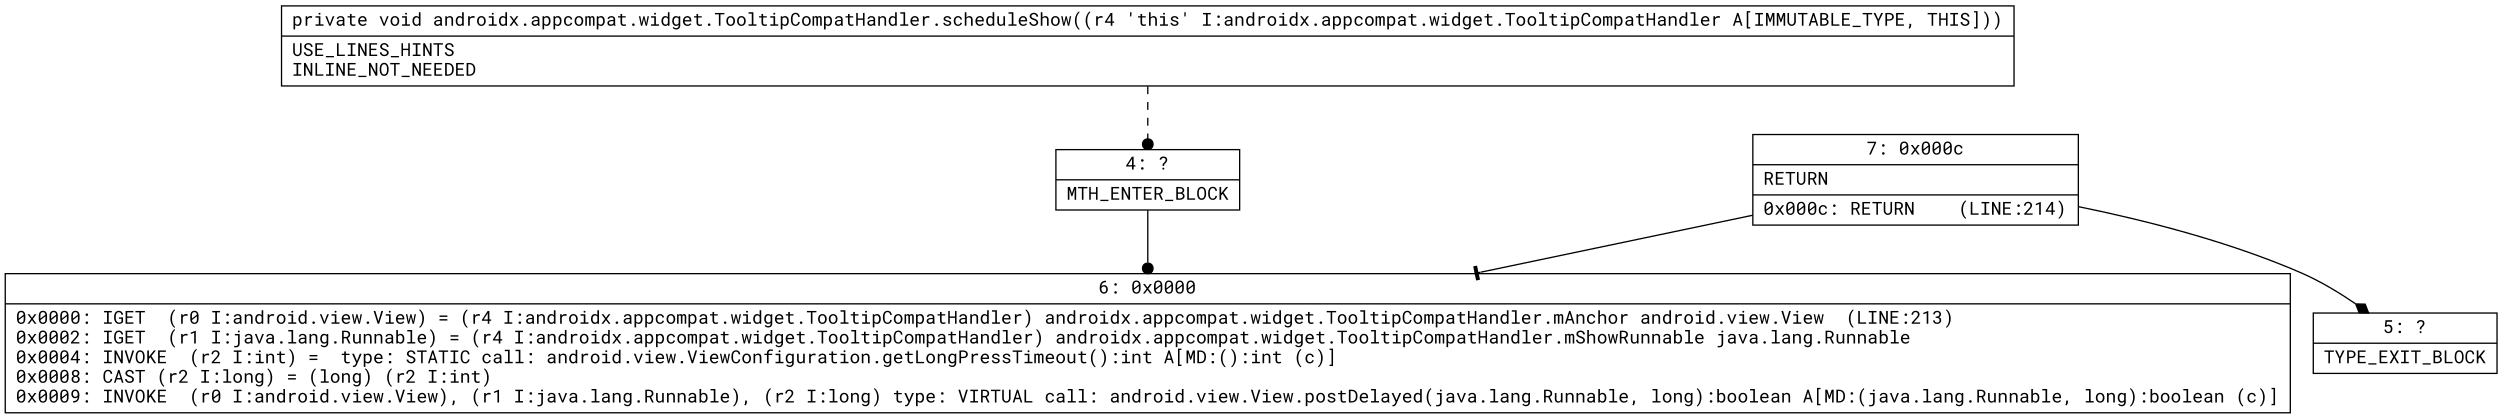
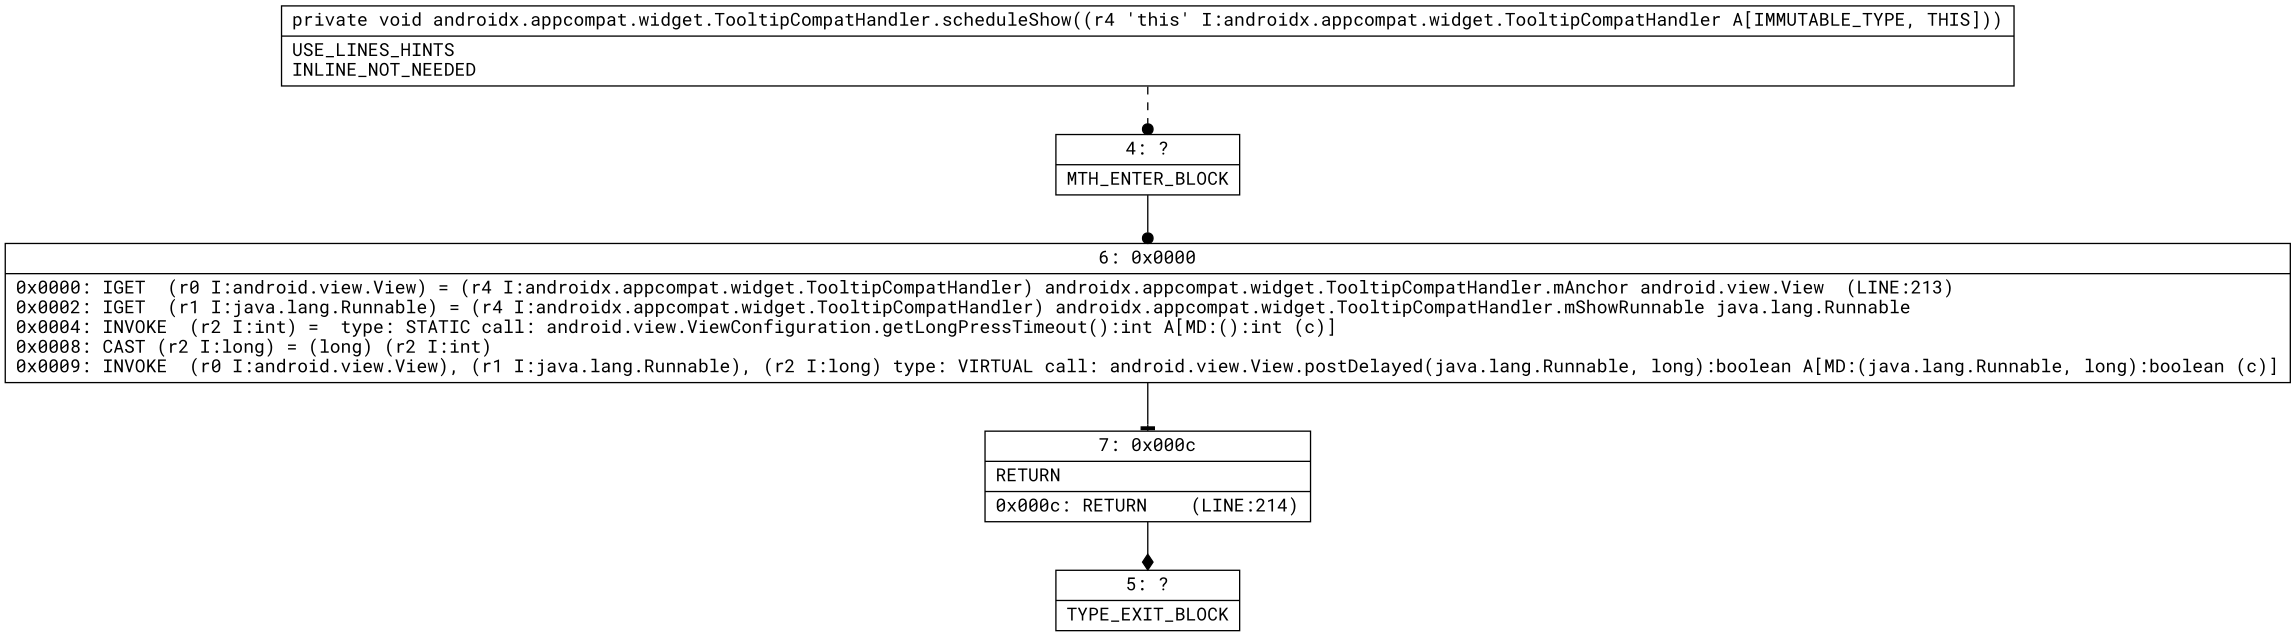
edge "7: 0x000c" -> "6: 0x0000": reversed
